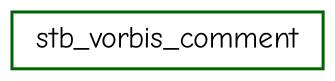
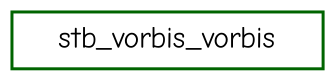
node "stb_vorbis_comment": label "stb_vorbis_comment" -> "stb_vorbis_vorbis"
